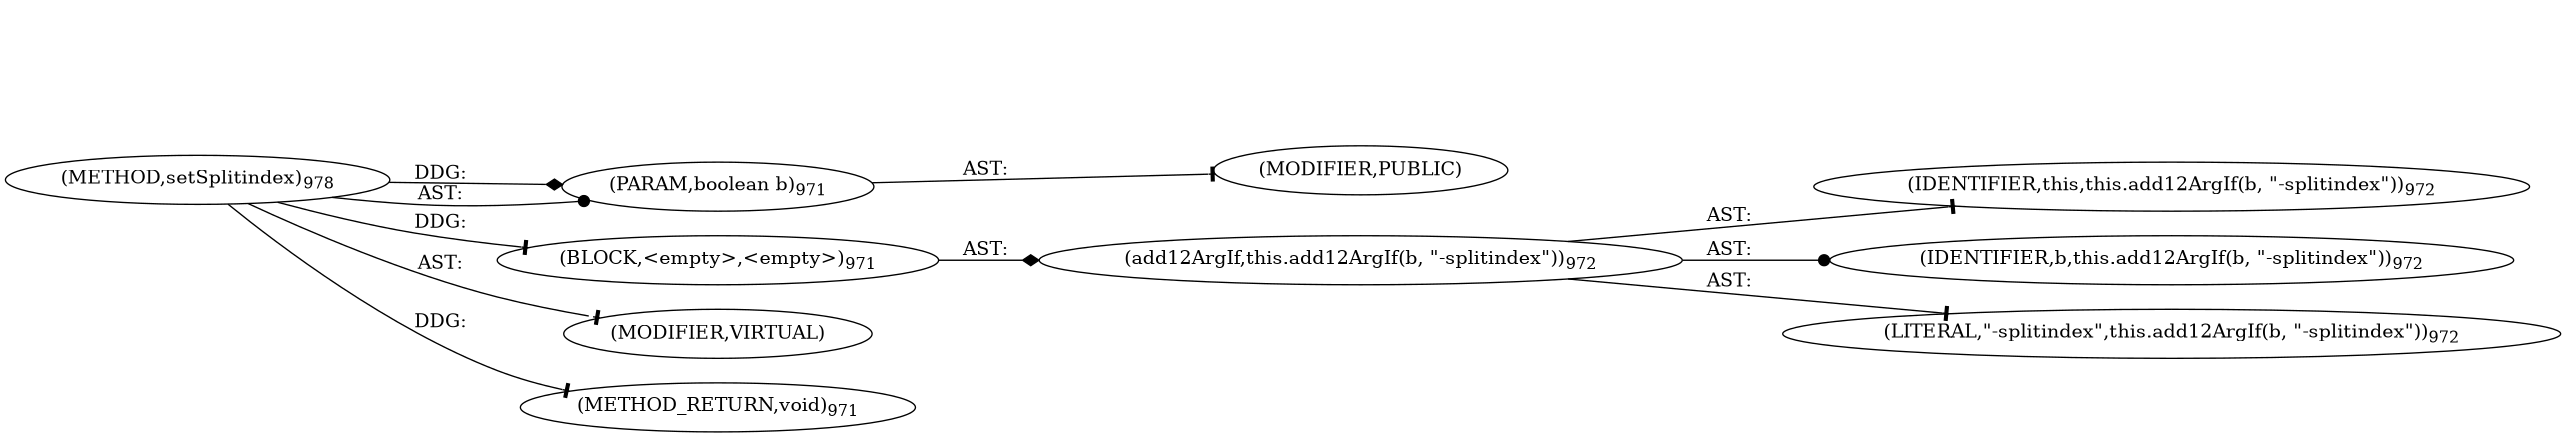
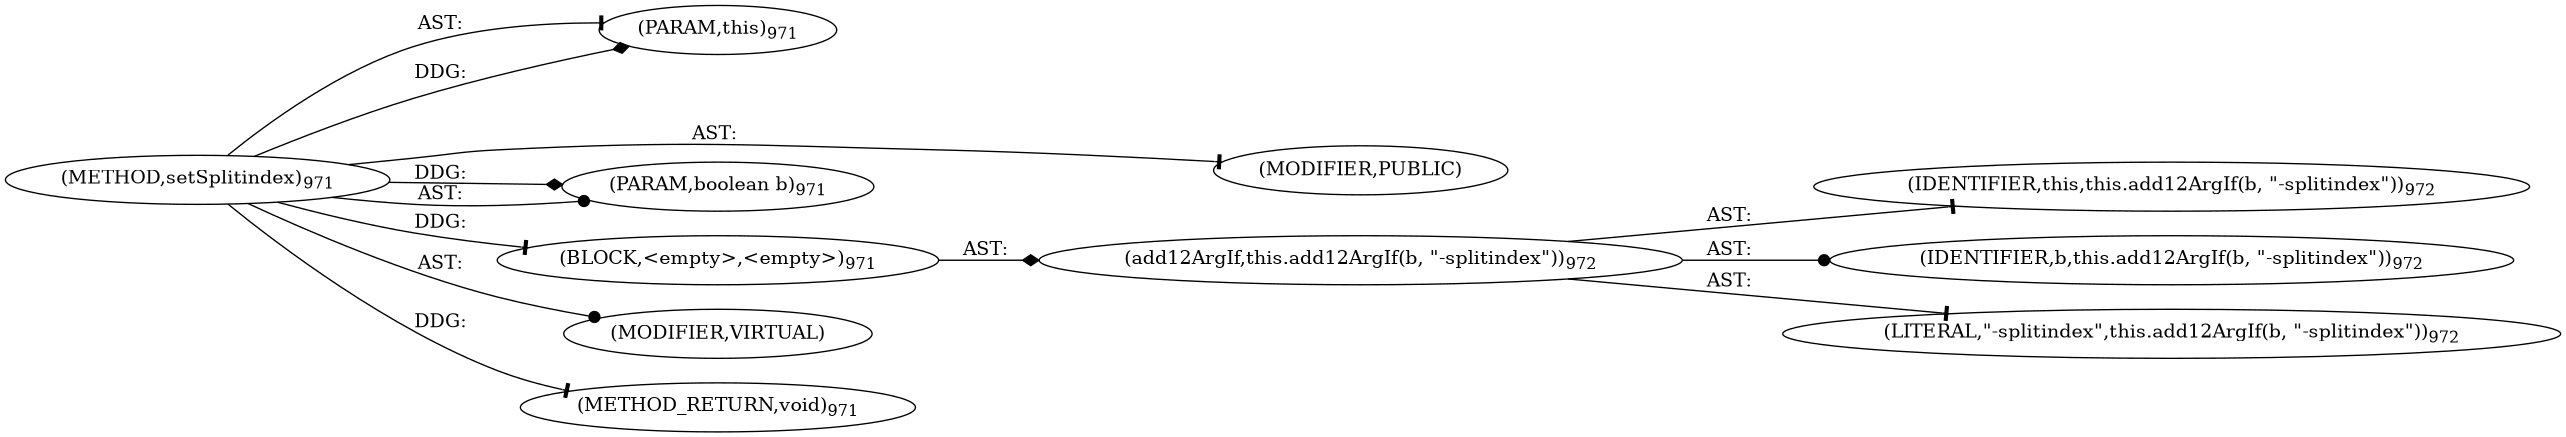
node "(PARAM,this)": added
node "(METHOD,setSplitindex)": text "978" -> "971"
edge "(PARAM,boolean b)" -> "(MODIFIER,PUBLIC)": now "(METHOD,setSplitindex)" -> "(MODIFIER,PUBLIC)"
edge "(METHOD,setSplitindex)" -> "(MODIFIER,VIRTUAL)": arrowhead tee -> dot
